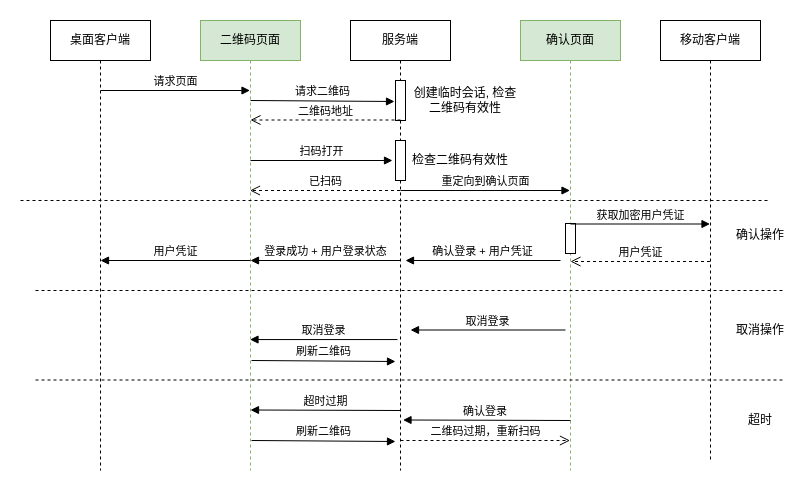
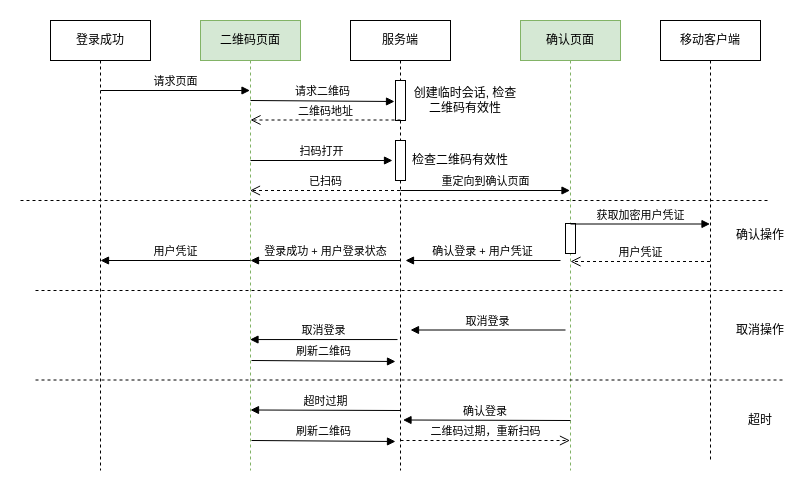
node "桌面客户端": label "桌面客户端" -> "登录成功"
